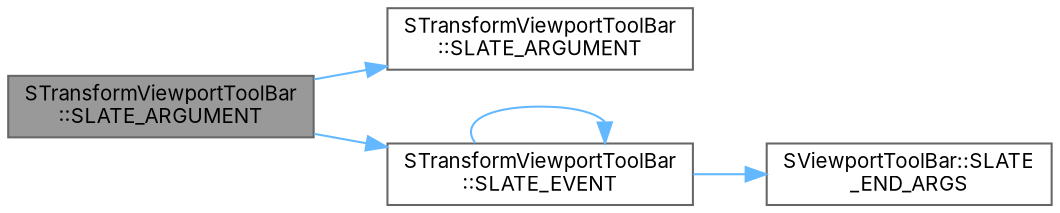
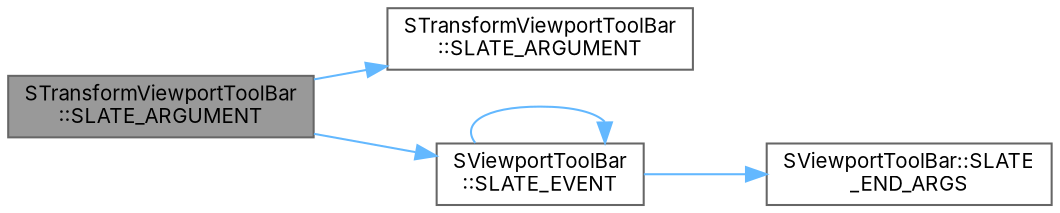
node "STransformViewportToolBar ::SLATE_EVENT": label "STransformViewportToolBar ::SLATE_EVENT" -> "SViewportToolBar ::SLATE_EVENT"
